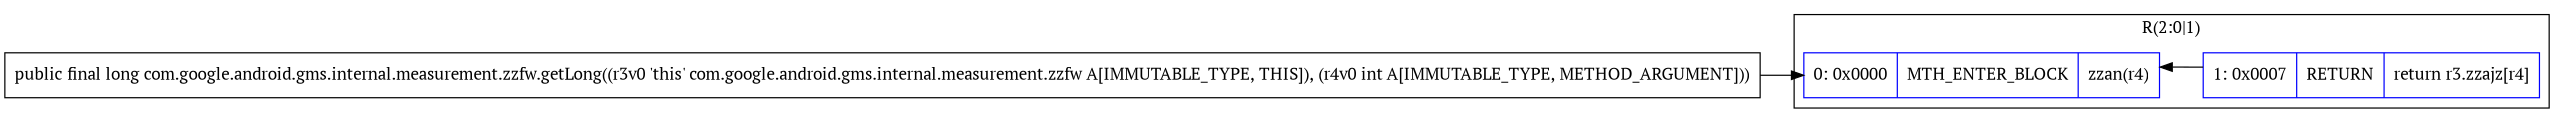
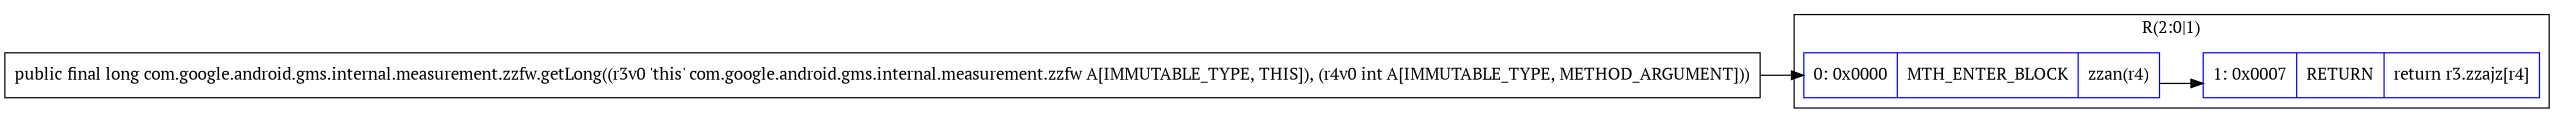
edge "1: 0x0007" -> "0: 0x0000": reversed
